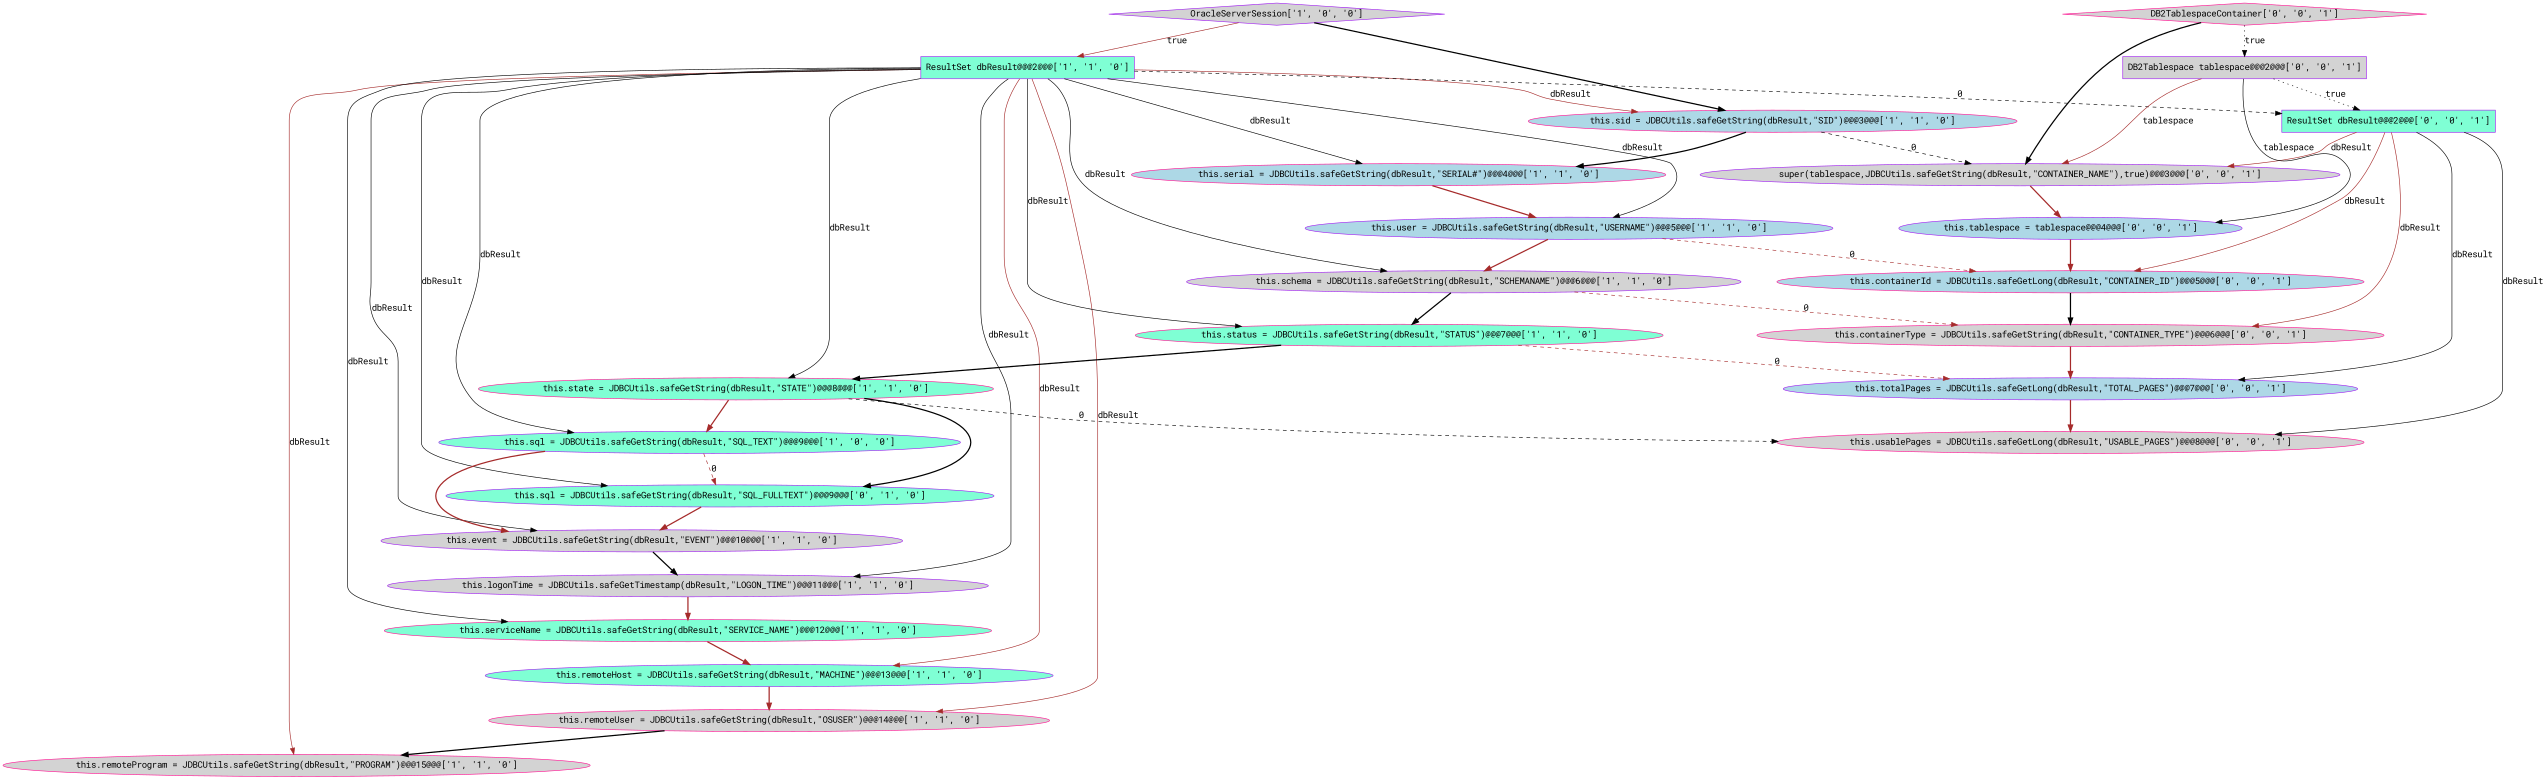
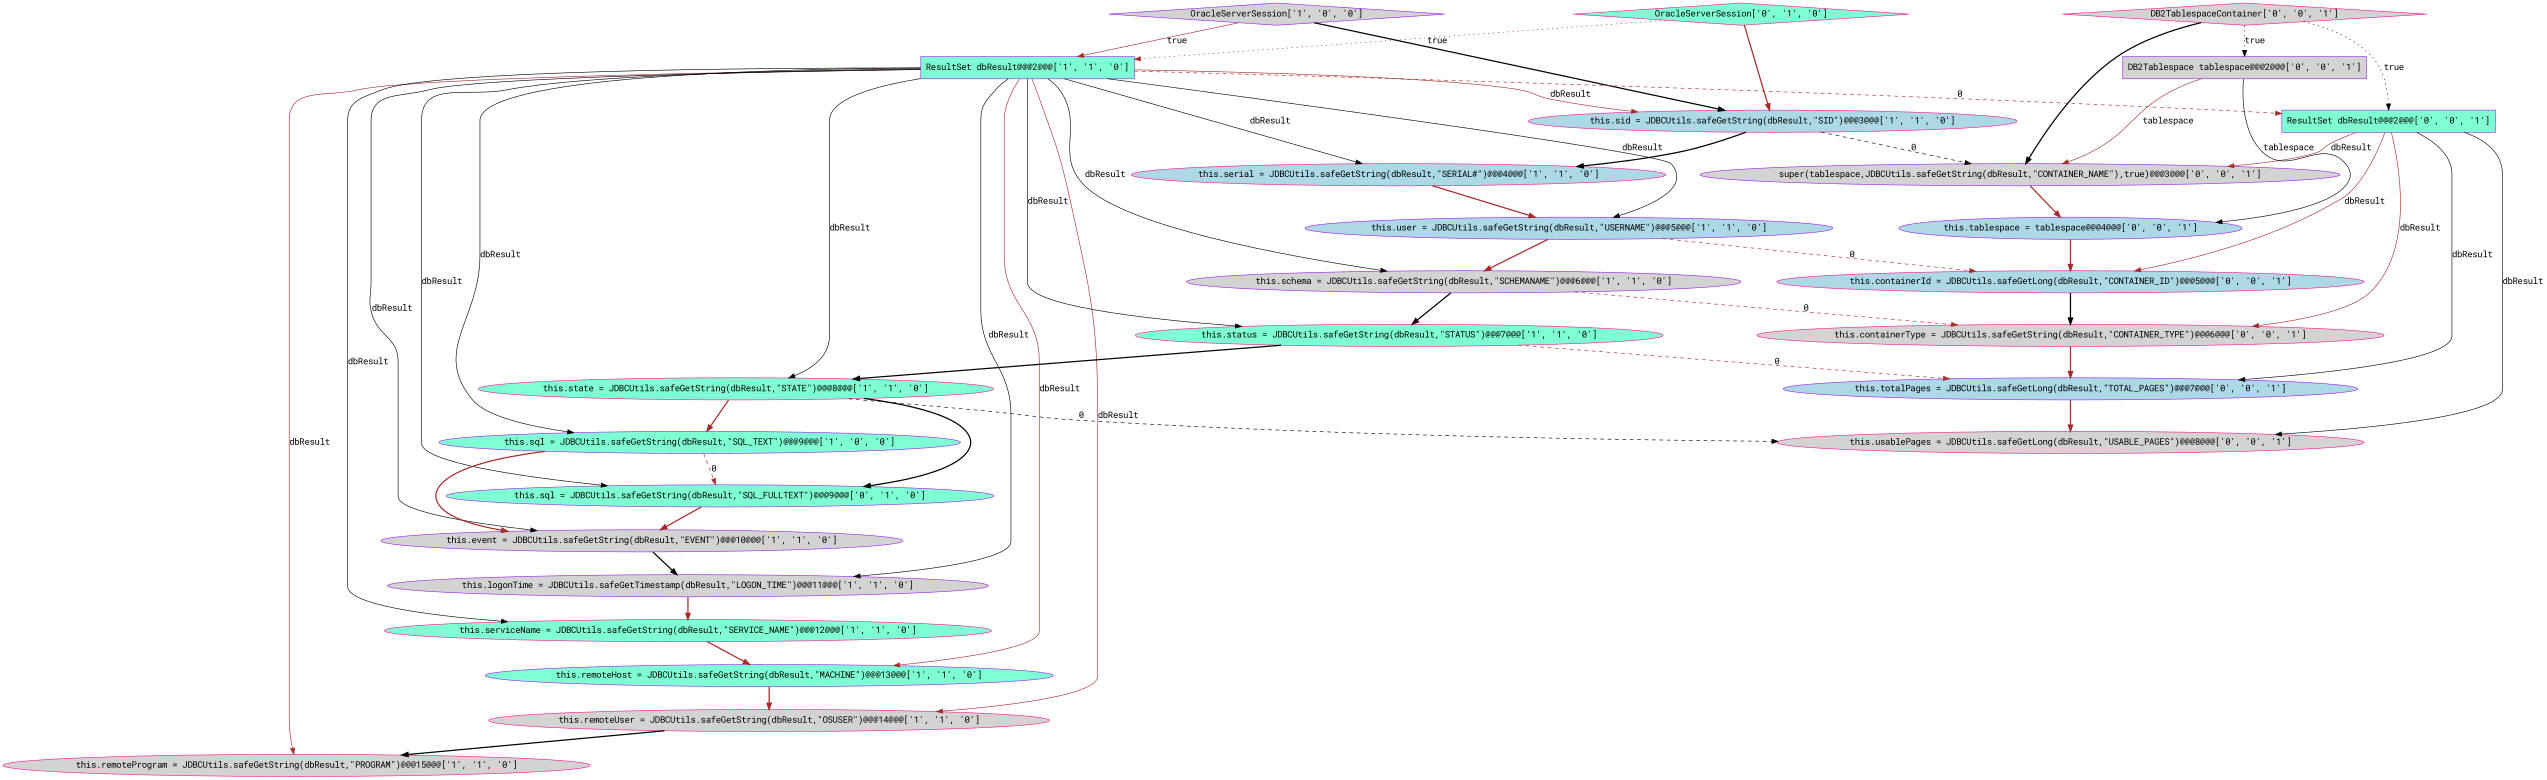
node "OracleServerSession['0', '1', '0']": added
edge "ResultSet dbResult@@@2@@@['1', '1', '0']" -> "ResultSet dbResult@@@2@@@['0', '0', '1']": color black -> brown
edge "DB2Tablespace tablespace@@@2@@@['0', '0', '1']" -> "ResultSet dbResult@@@2@@@['0', '0', '1']": now "DB2TablespaceContainer['0', '0', '1']" -> "ResultSet dbResult@@@2@@@['0', '0', '1']"
